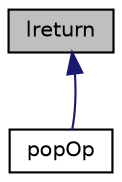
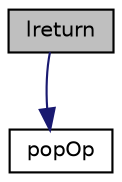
edge "popOp" -> "lreturn": reversed
